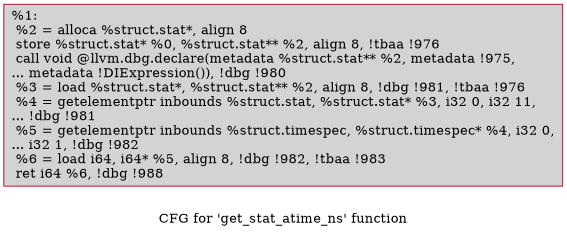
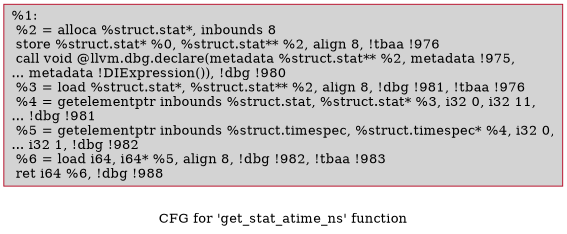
node "%1:": text "%2 = alloca %struct.stat*, align 8" -> "%2 = alloca %struct.stat*, inbounds 8"
